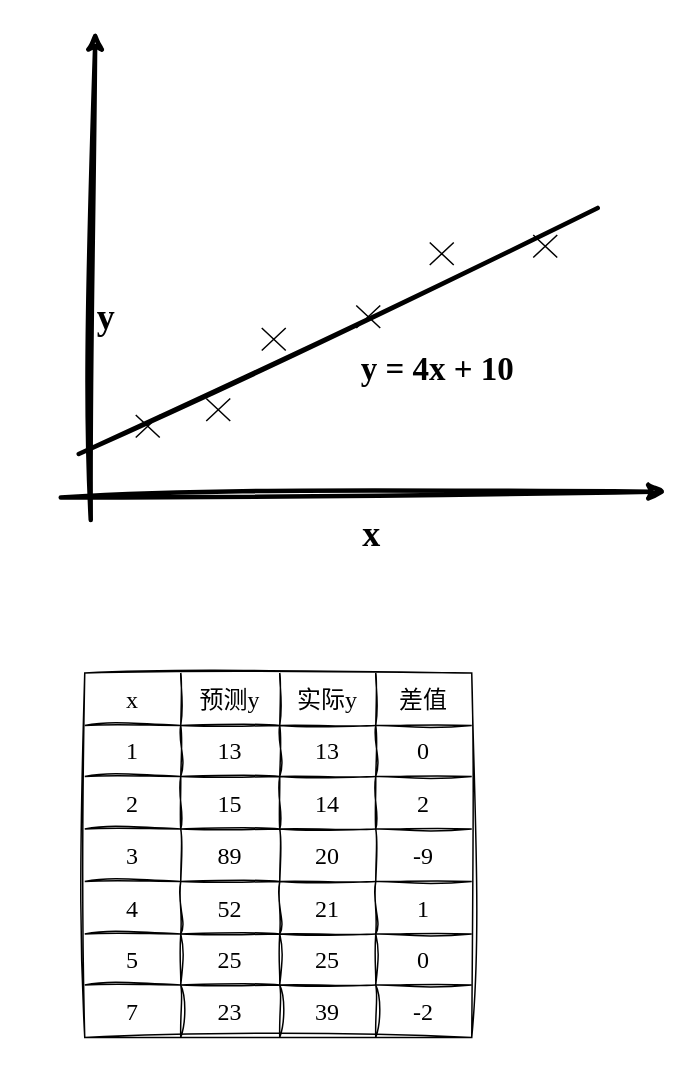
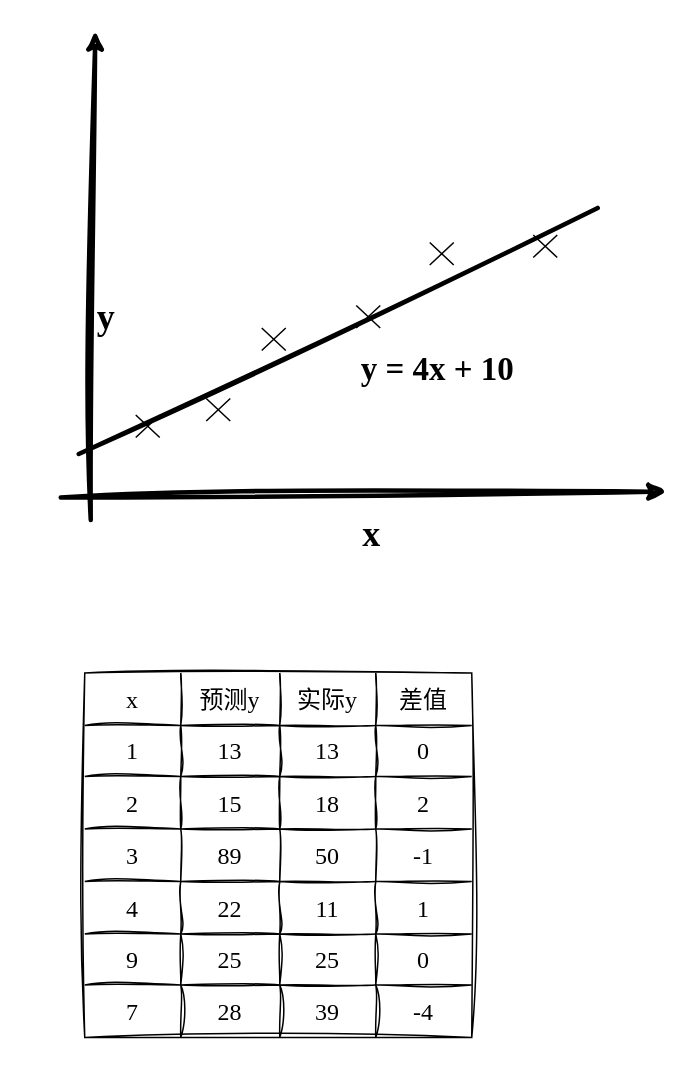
node "14": label "14" -> "18"
node "20": label "20" -> "50"
node "-9": label "-9" -> "-1"
node "52": label "52" -> "22"
node "21": label "21" -> "11"
node "5": label "5" -> "9"
node "23": label "23" -> "28"
node "-2": label "-2" -> "-4"
